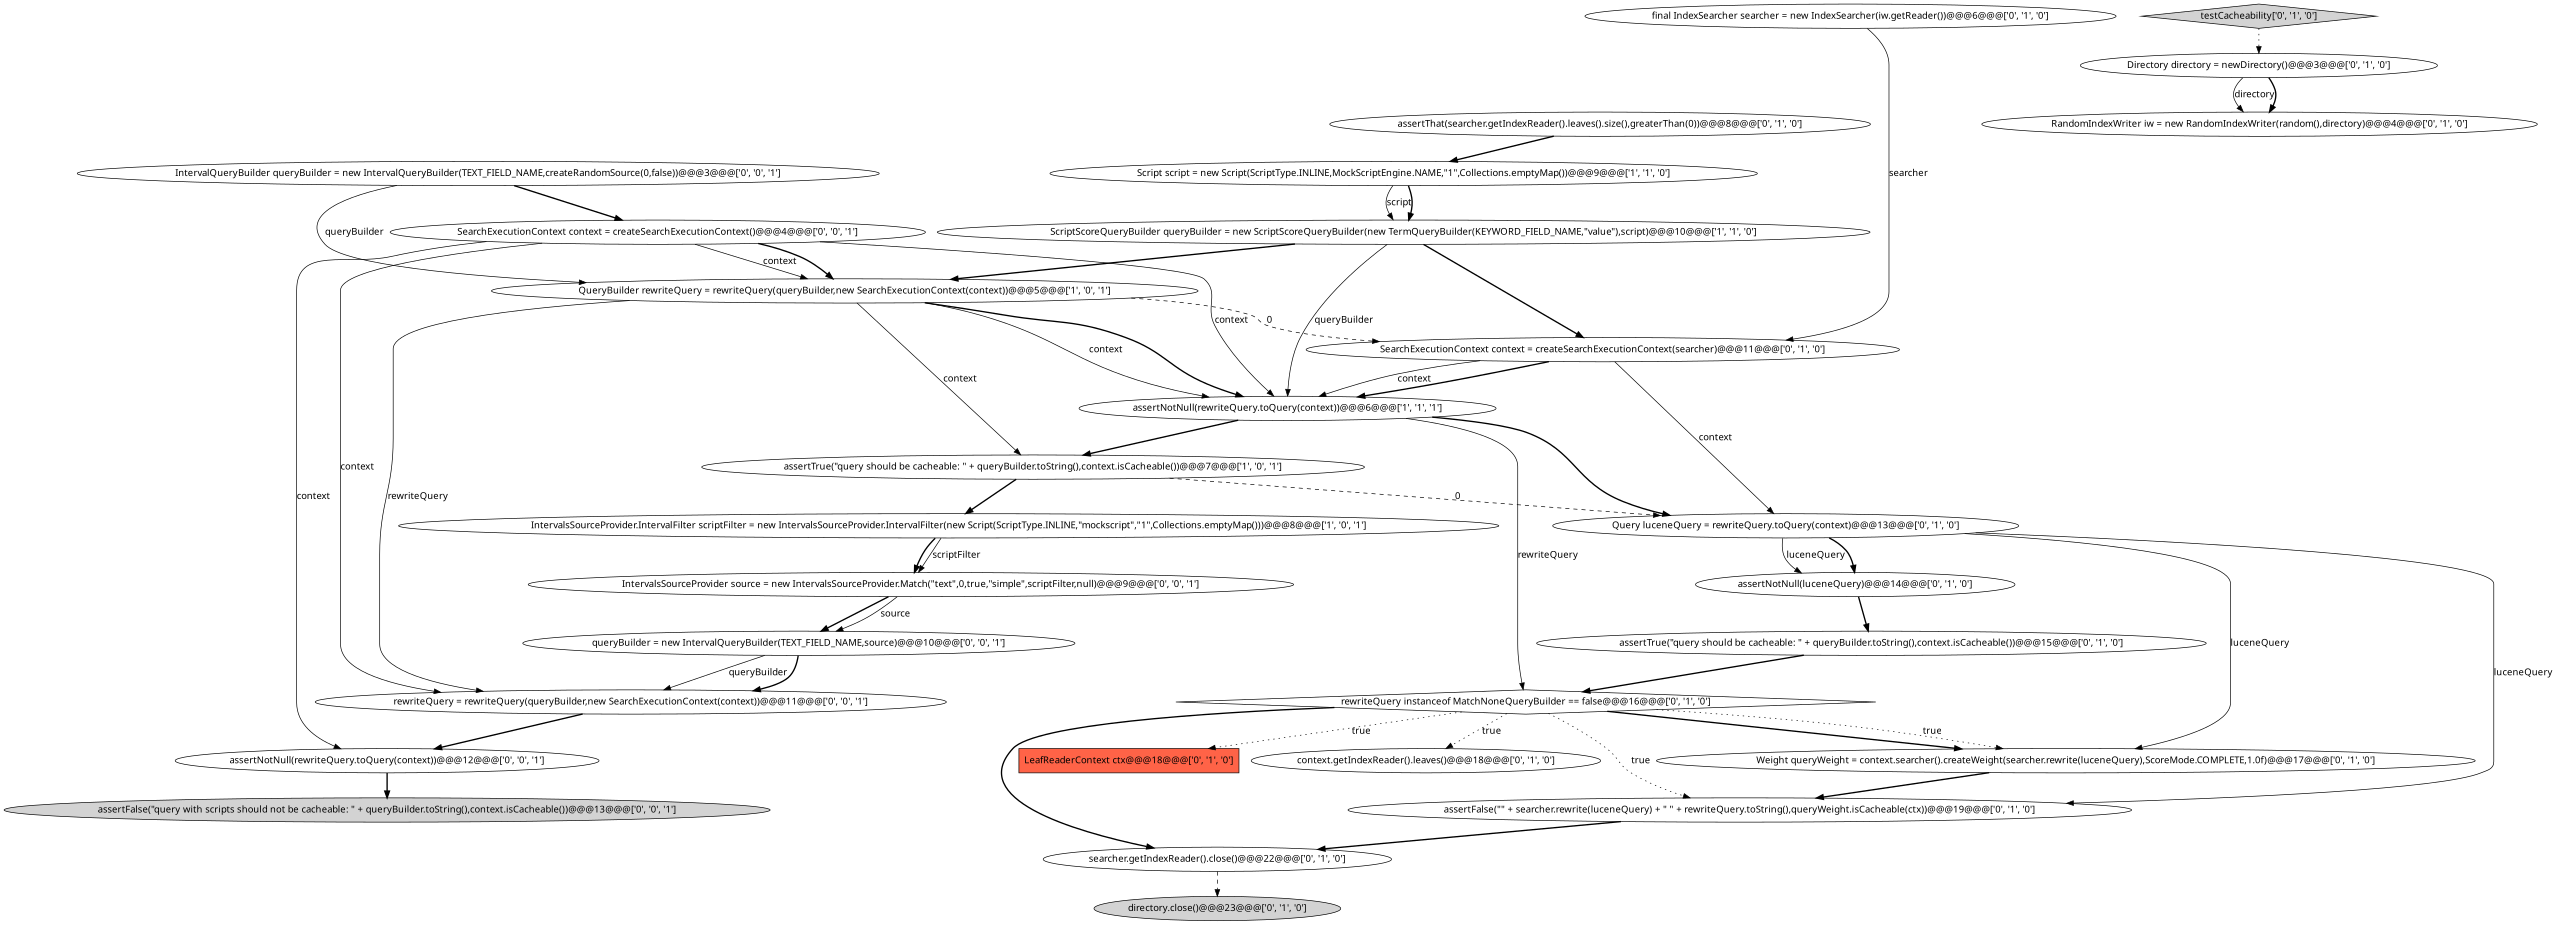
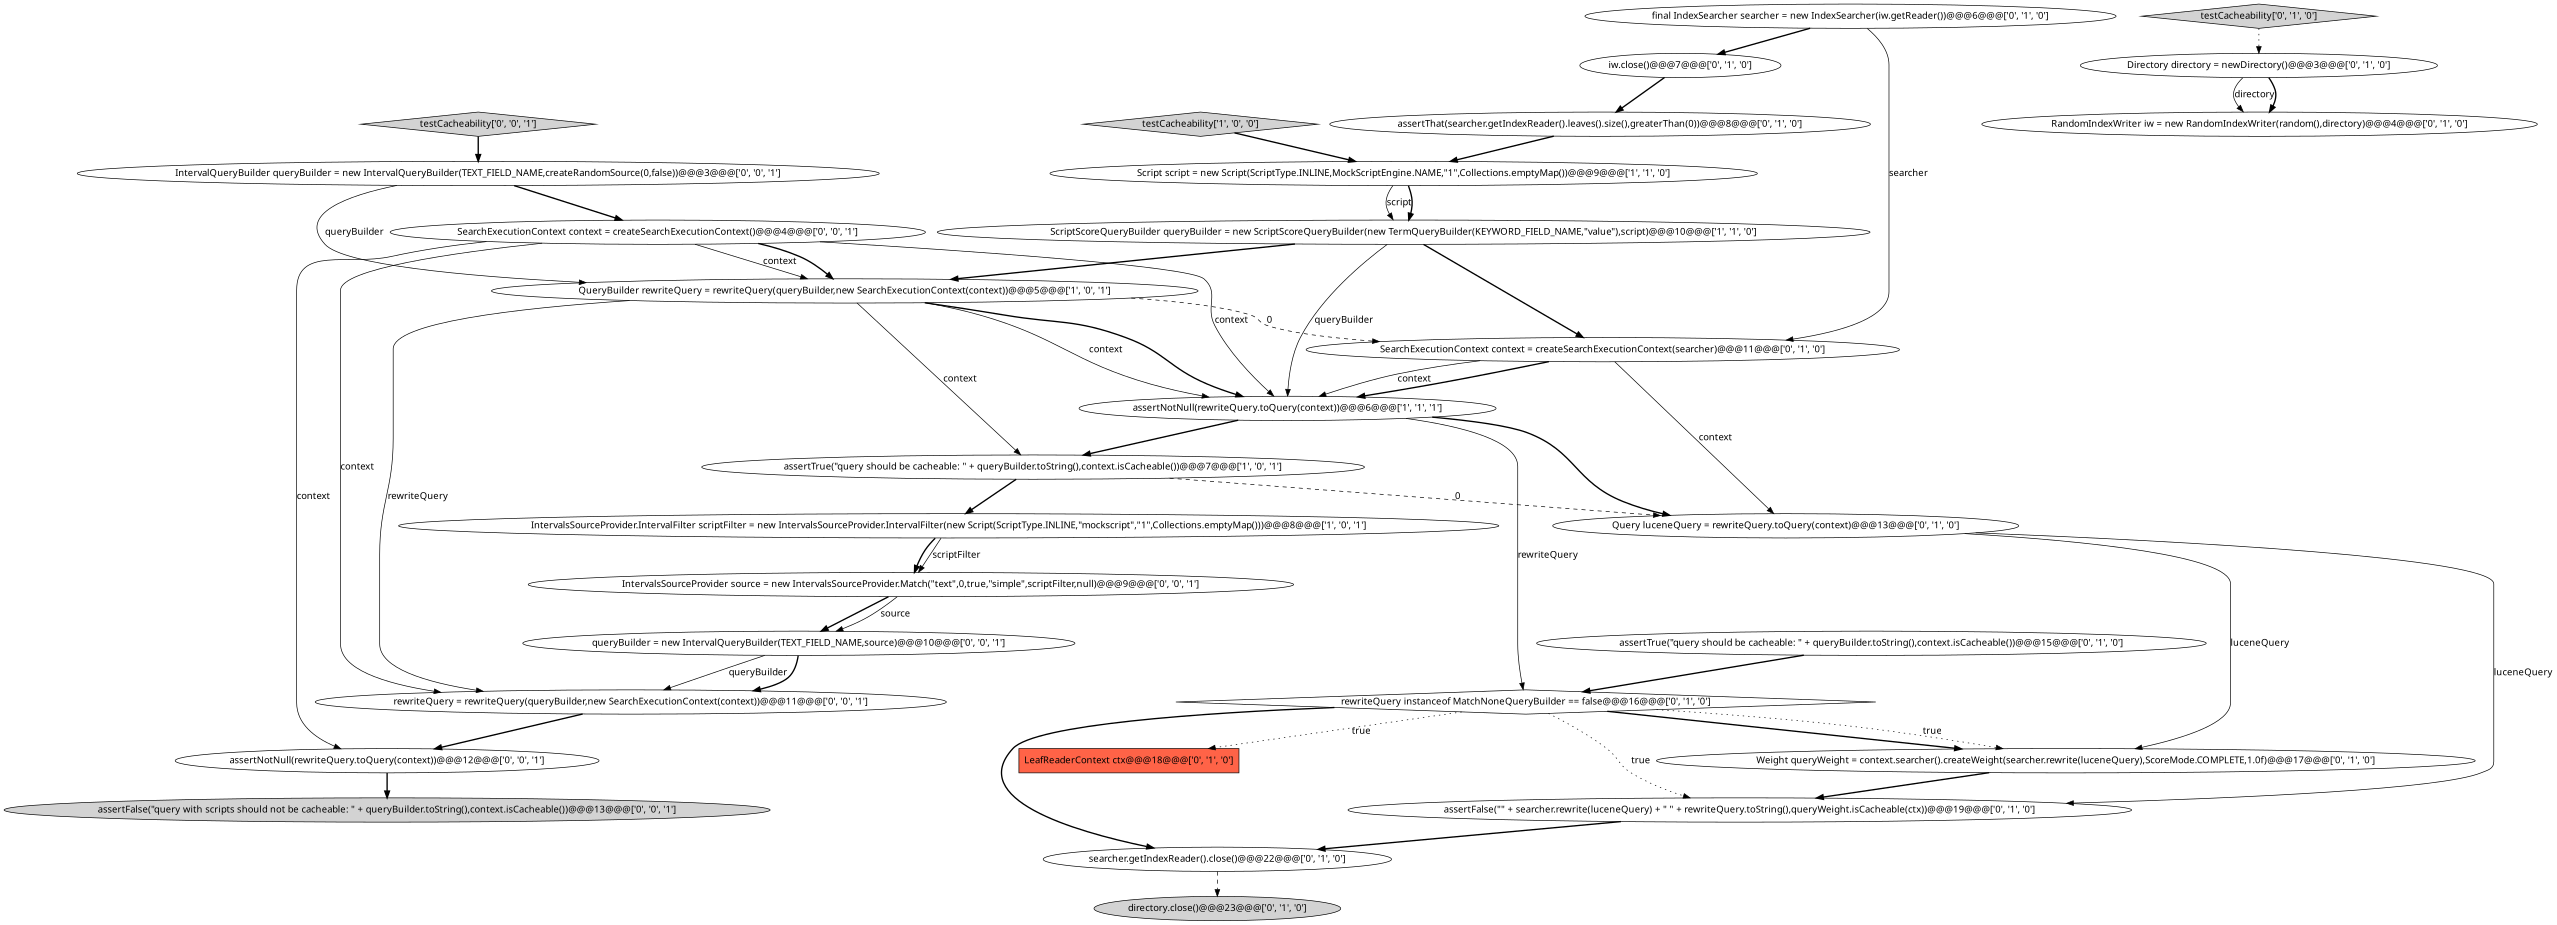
node "iw.close()@@@7@@@['0', '1', '0']": added
node "testCacheability['0', '0', '1']": added
node "testCacheability['1', '0', '0']": added
node "assertNotNull(luceneQuery)@@@14@@@['0', '1', '0']": removed
node "context.getIndexReader().leaves()@@@18@@@['0', '1', '0']": removed
